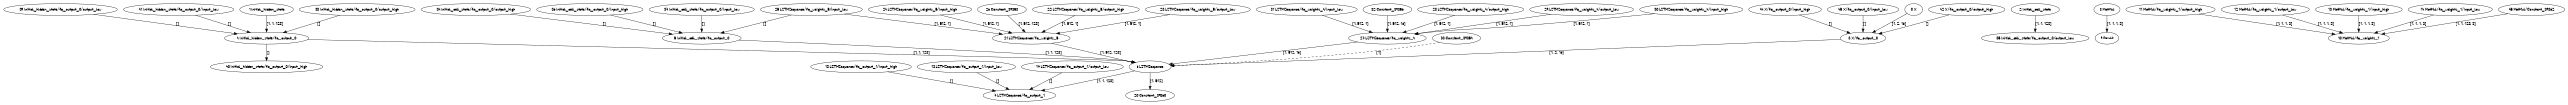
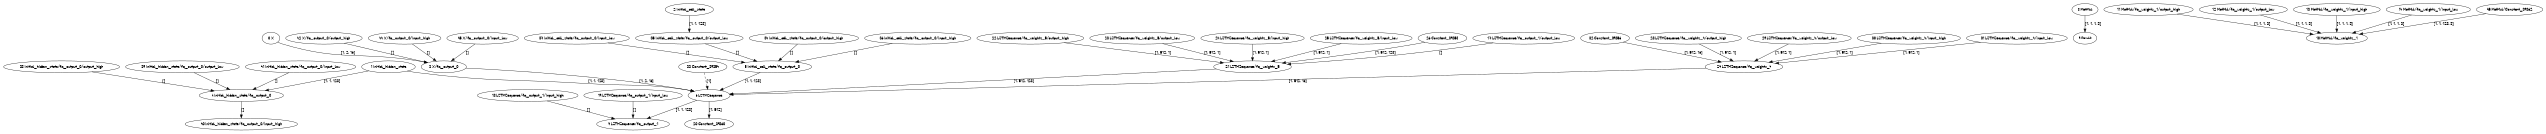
edge "25 LSTMSequence/fq_weights_5/input_low" -> "5 initial_cell_state/fq_output_0": now "35 initial_cell_state/fq_output_0/output_low" -> "5 initial_cell_state/fq_output_0"
edge "4 initial_hidden_state/fq_output_0" -> "6 LSTMSequence": now "1 initial_hidden_state" -> "6 LSTMSequence"
node "13 LSTMSequence/fq_output_1/input_low": label "13 LSTMSequence/fq_output_1/input_low" -> "19 LSTMSequence/fq_output_1/input_low"
edge "17 LSTMSequence/fq_output_1/output_low" -> "7 LSTMSequence/fq_output_1": now "17 LSTMSequence/fq_output_1/output_low" -> "21 LSTMSequence/fq_weights_5"
